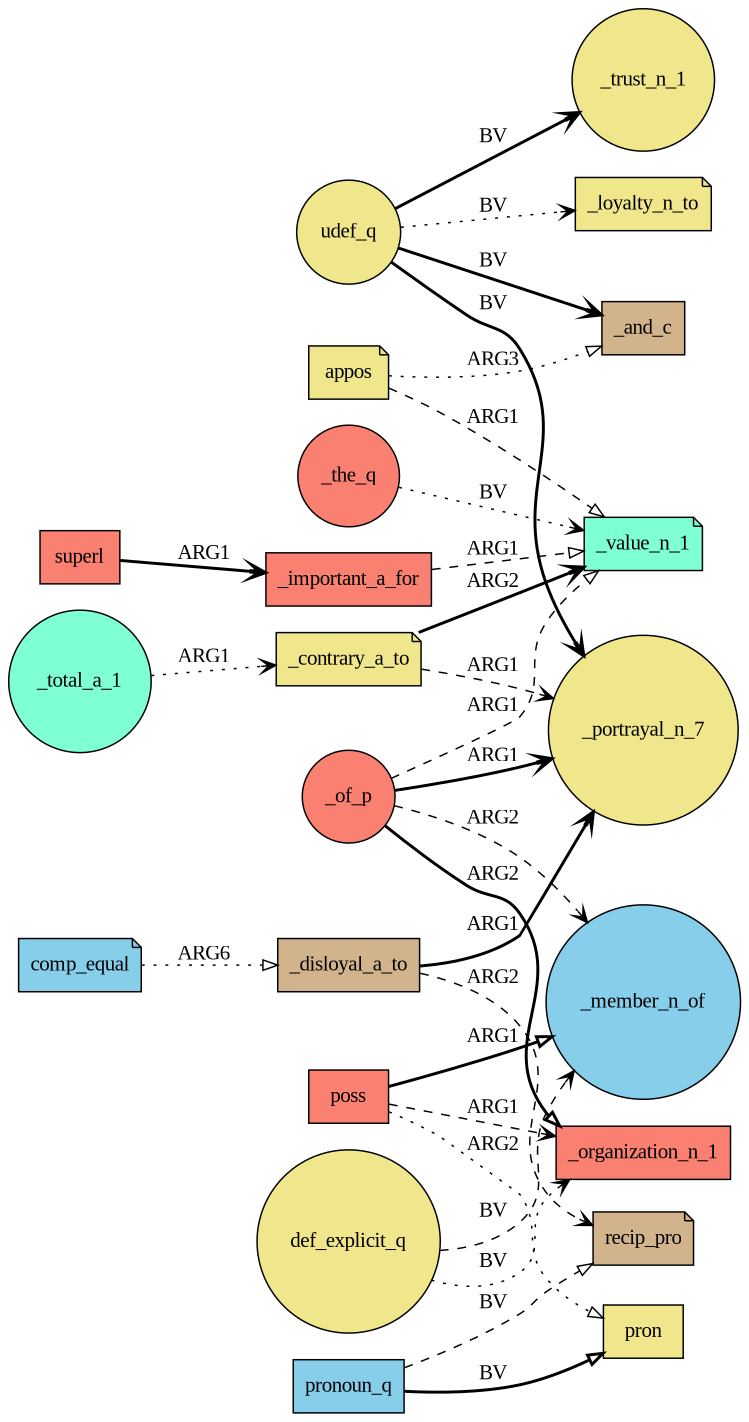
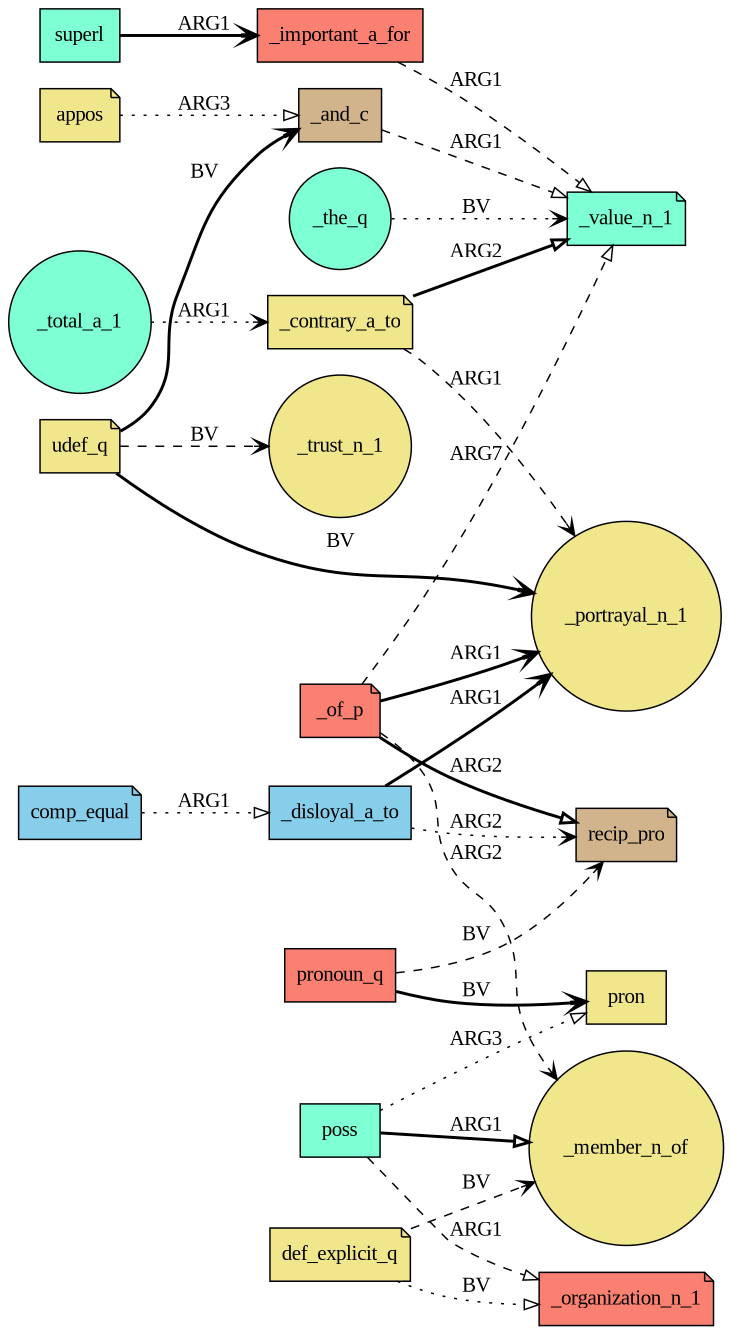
edge "udef_q" -> "_trust_n_1": style bold -> dashed
node "_loyalty_n_to": removed
node "udef_q": shape circle -> note
edge "appos" -> "_value_n_1": now "_and_c" -> "_value_n_1"
node "_the_q": fillcolor salmon -> aquamarine
node "superl": fillcolor salmon -> aquamarine
edge "_contrary_a_to" -> "_value_n_1": arrowhead vee -> onormal
edge "_of_p" -> "_value_n_1": label "ARG1" -> "ARG7"
node "_portrayal_n_7": label "_portrayal_n_7" -> "_portrayal_n_1"
node "_of_p": shape circle -> note
edge "_of_p" -> "_organization_n_1": now "_of_p" -> "recip_pro"
edge "comp_equal" -> "_disloyal_a_to": label "ARG6" -> "ARG1"
node "_disloyal_a_to": fillcolor tan -> skyblue
node "_member_n_of": fillcolor skyblue -> khaki
edge "_disloyal_a_to" -> "recip_pro": style dashed -> dotted
node "poss": fillcolor salmon -> aquamarine
edge "poss" -> "_organization_n_1": arrowhead vee -> onormal
edge "poss" -> "pron": label "ARG2" -> "ARG3"
node "_organization_n_1": shape box -> note
node "def_explicit_q": shape circle -> note
edge "def_explicit_q" -> "_organization_n_1": arrowhead vee -> onormal
edge "pronoun_q" -> "recip_pro": arrowhead onormal -> vee
node "pronoun_q": fillcolor skyblue -> salmon
edge "pronoun_q" -> "pron": arrowhead onormal -> vee
